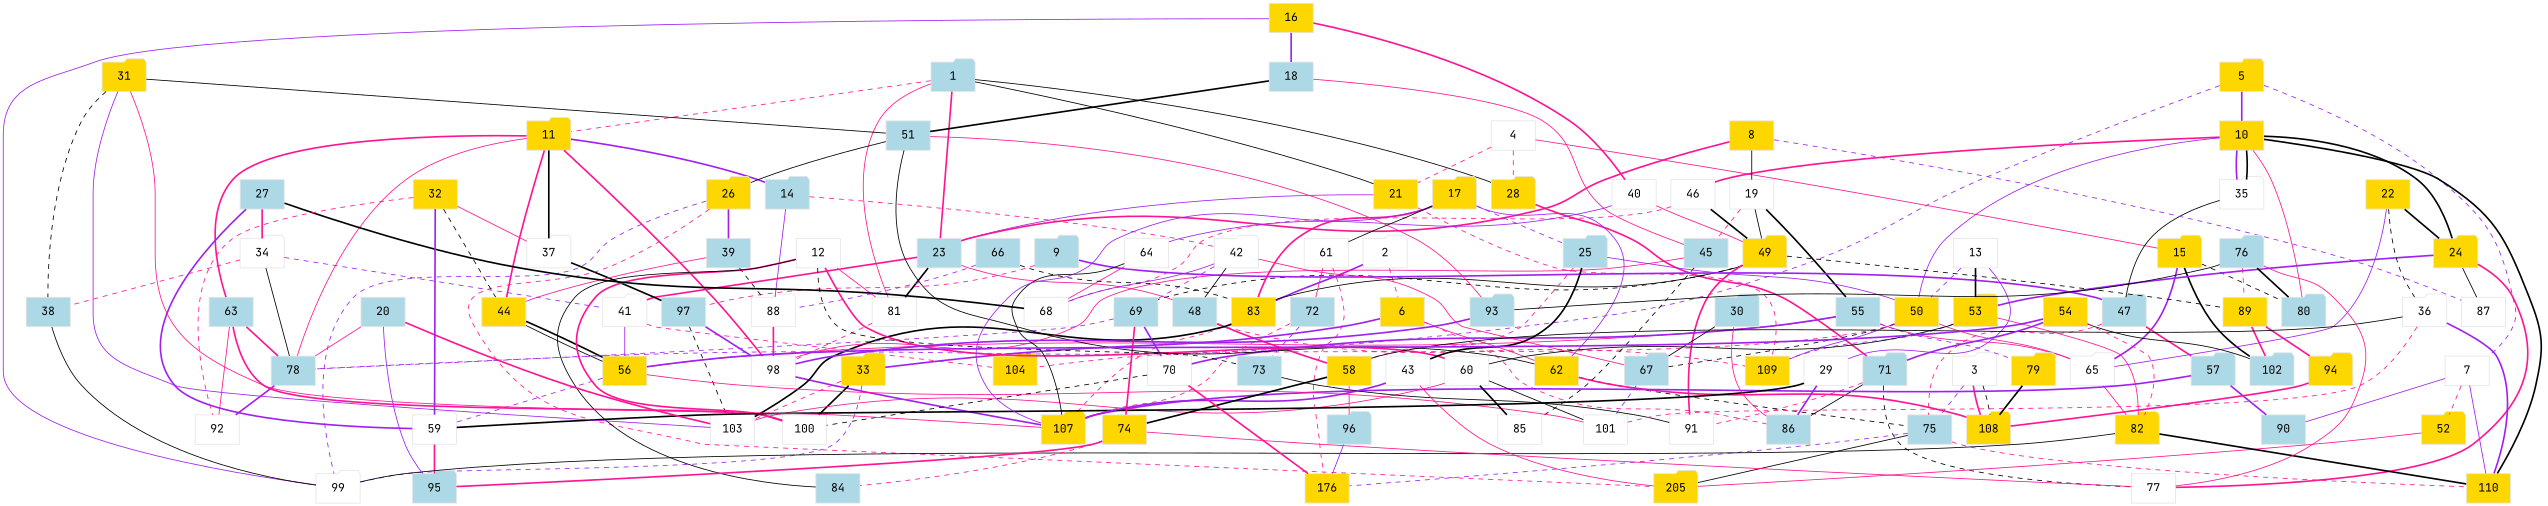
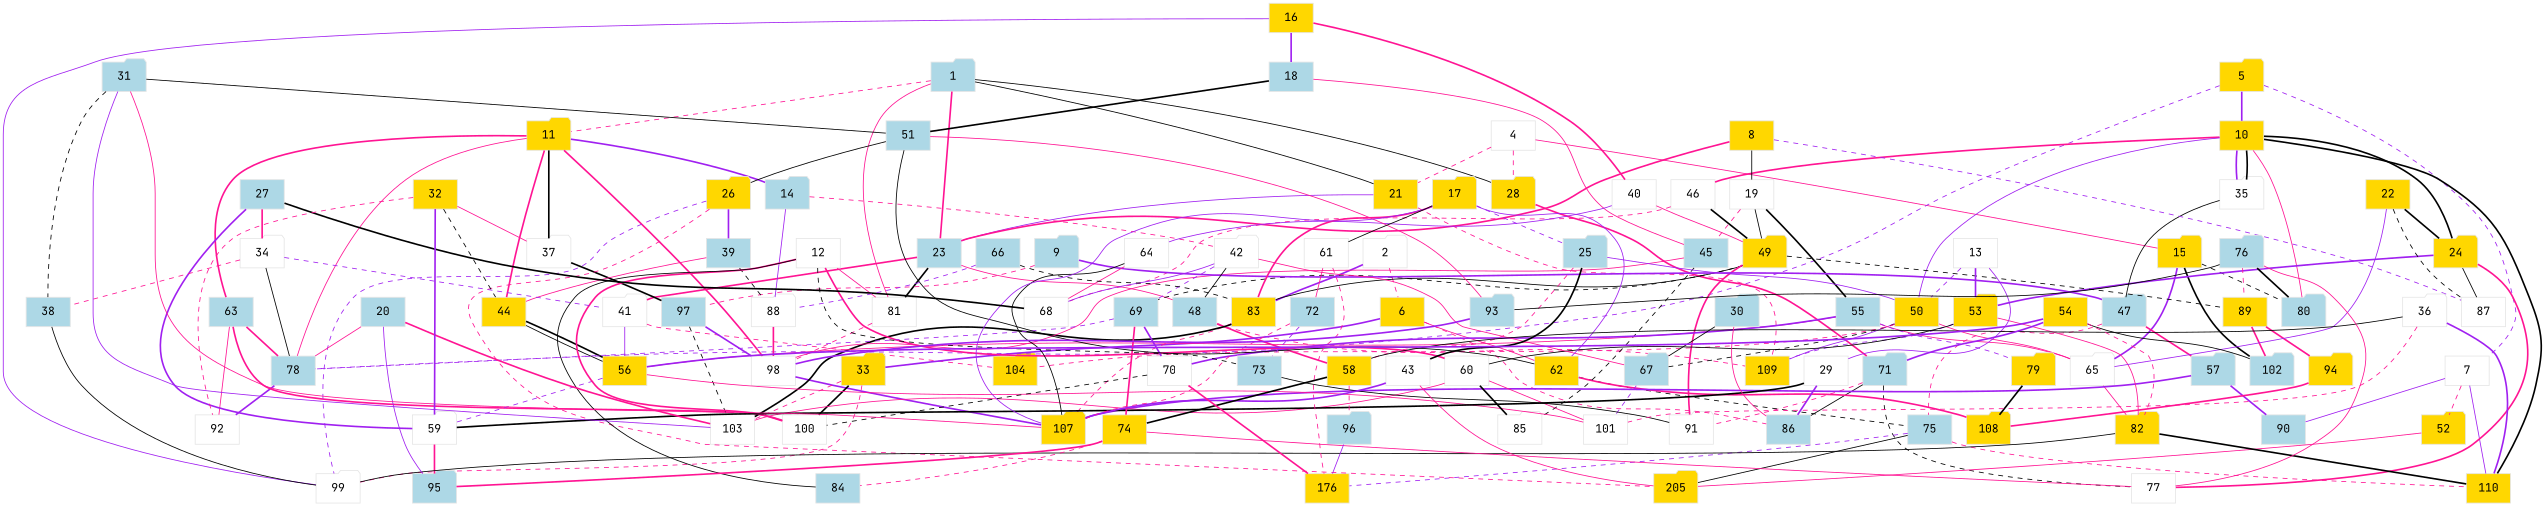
node "31": fillcolor gold -> lightblue
edge "22" -- "36": now "22" -- "87"
edge "13" -- "53": color black -> purple
node "3": removed
edge "60" -- "101": color black -> deeppink
edge "58" -- "96": style solid -> dashed
edge "33" -- "99": color purple -> deeppink
